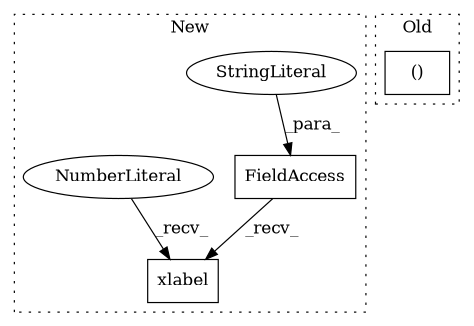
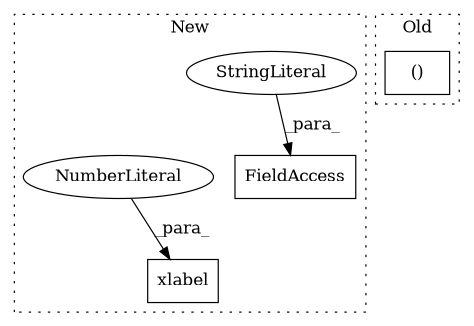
edge "FieldAccess" -> "xlabel": removed, label "_recv_"
edge "NumberLiteral" -> "xlabel": label "_recv_" -> "_para_"
